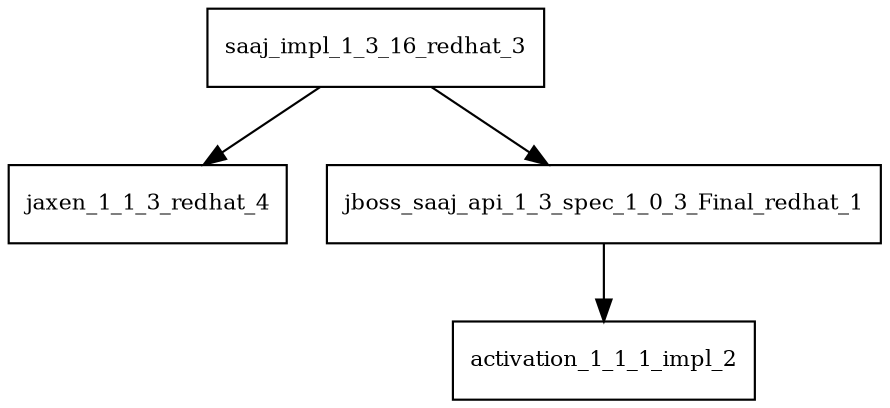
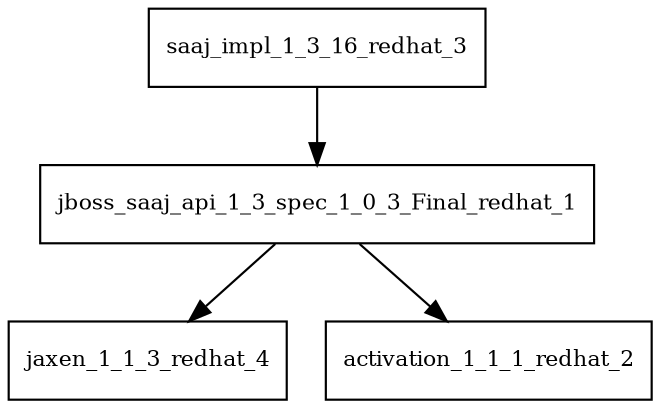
edge "saaj_impl_1_3_16_redhat_3" -> "jaxen_1_1_3_redhat_4": now "jboss_saaj_api_1_3_spec_1_0_3_Final_redhat_1" -> "jaxen_1_1_3_redhat_4"
node "activation_1_1_1_impl_2": label "activation_1_1_1_impl_2" -> "activation_1_1_1_redhat_2"
